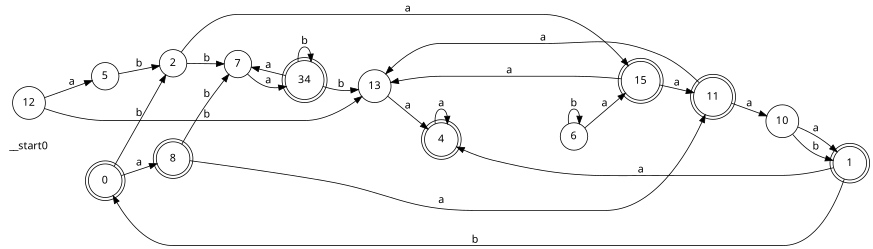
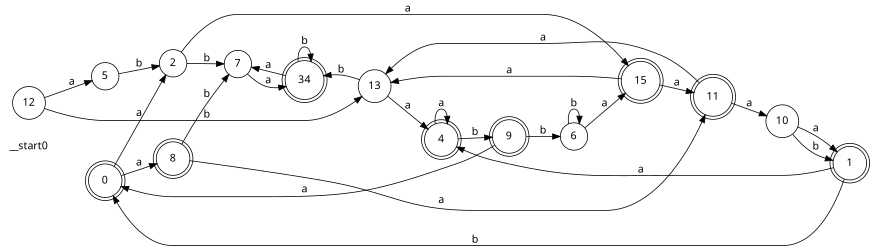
edge "34" -> "13": reversed
edge "0" -> "2": label "b" -> "a"
node "9": added
